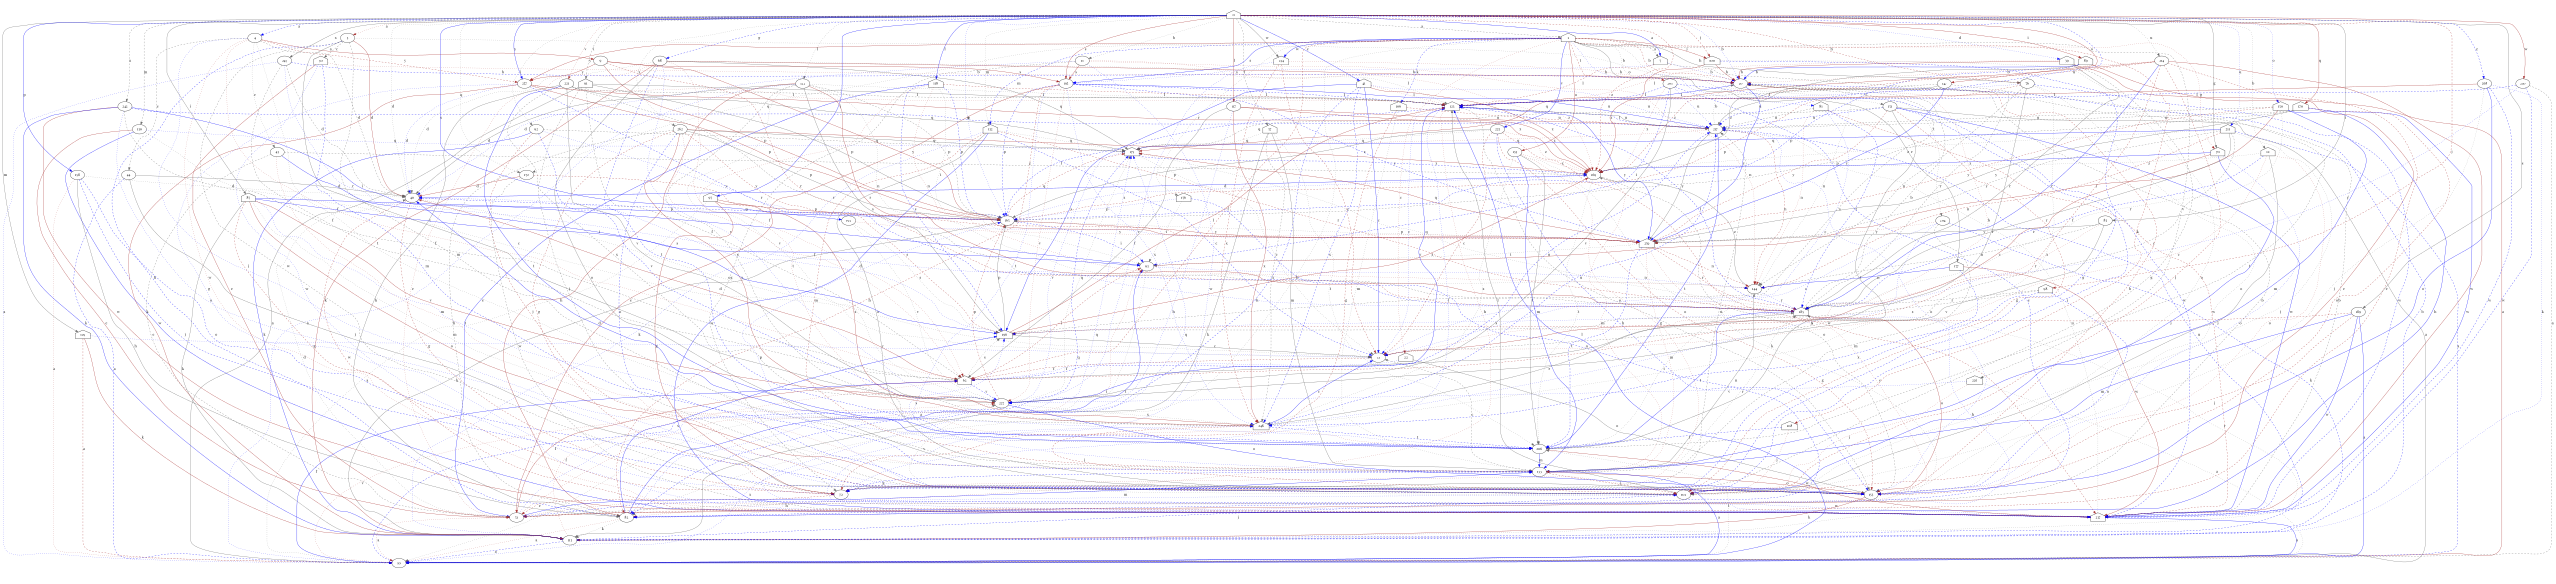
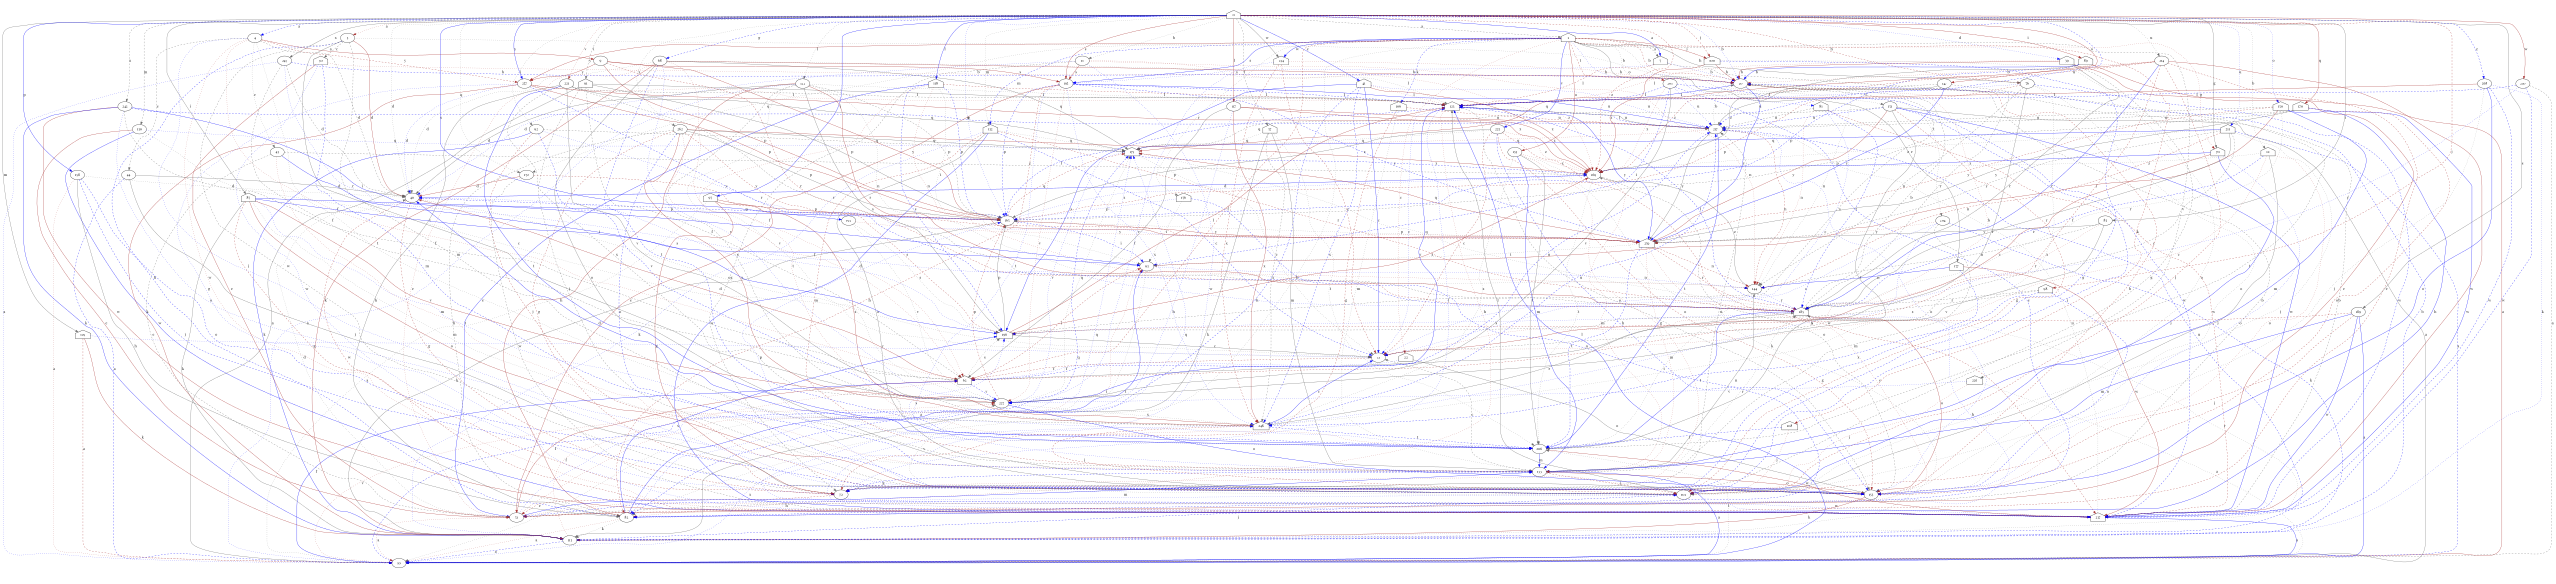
edge "151" -> "259": style dashed -> solid
